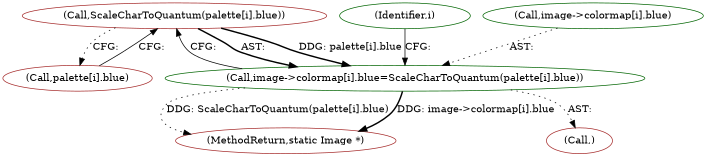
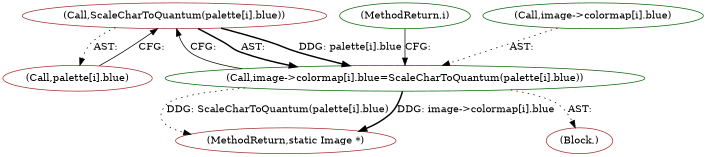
node "(Identifier,i)": label "(Identifier,i)" -> "(MethodReturn,i)"
edge "(Call,ScaleCharToQuantum(palette[i].blue))" -> "(Call,palette[i].blue)": label "CFG: " -> "AST: "
node "(Call,)": label "(Call,)" -> "(Block,)"
